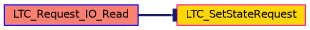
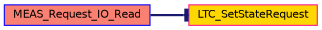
node "LTC_Request_IO_Read": label "LTC_Request_IO_Read" -> "MEAS_Request_IO_Read"
